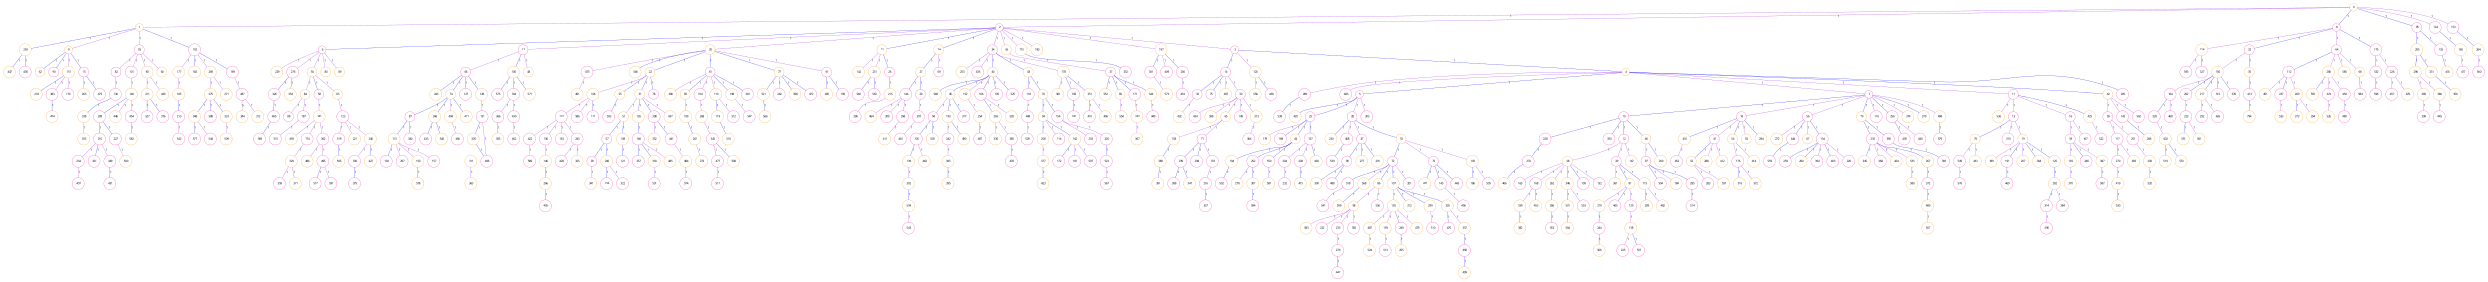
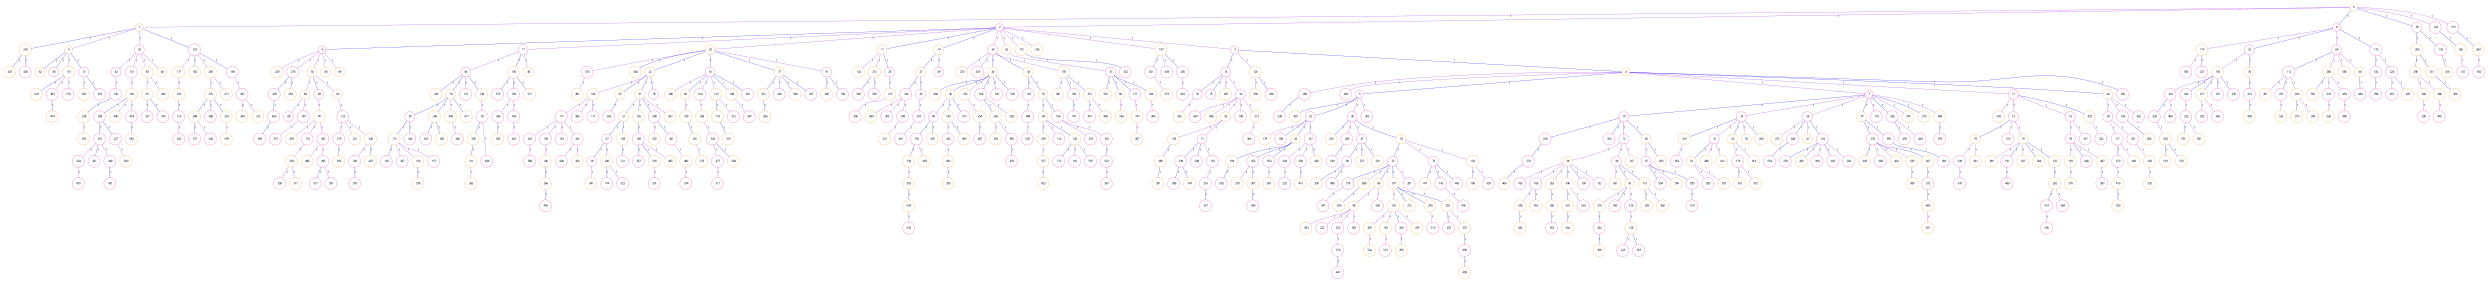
node "794": label "794" -> "494"
edge "305" -- "496": now "305" -- "311"
